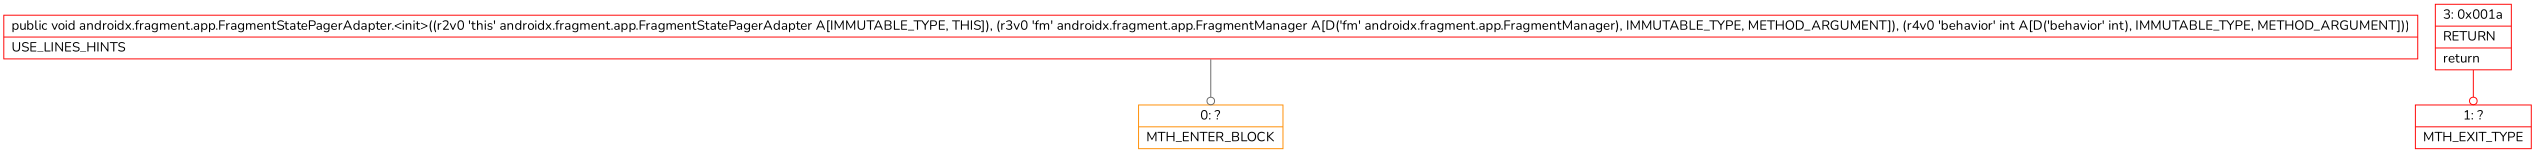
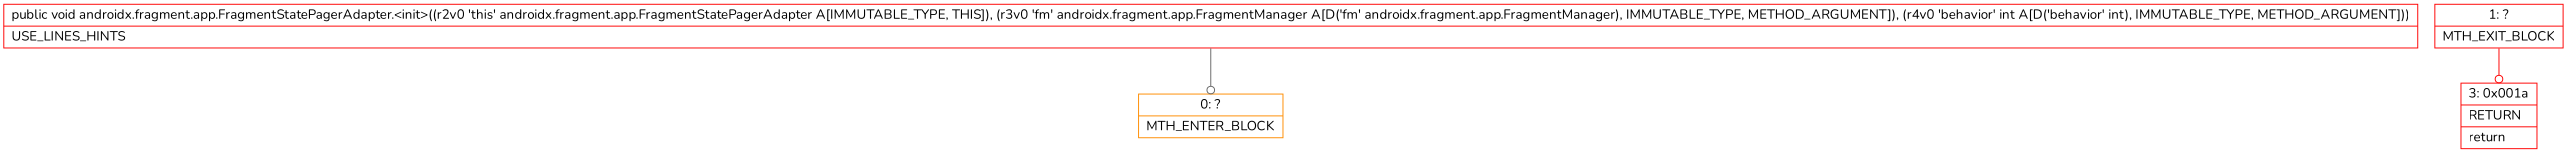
edge "3: 0x001a" -> "1: ?": reversed
node "1: ?": text "MTH_EXIT_TYPE" -> "MTH_EXIT_BLOCK"
